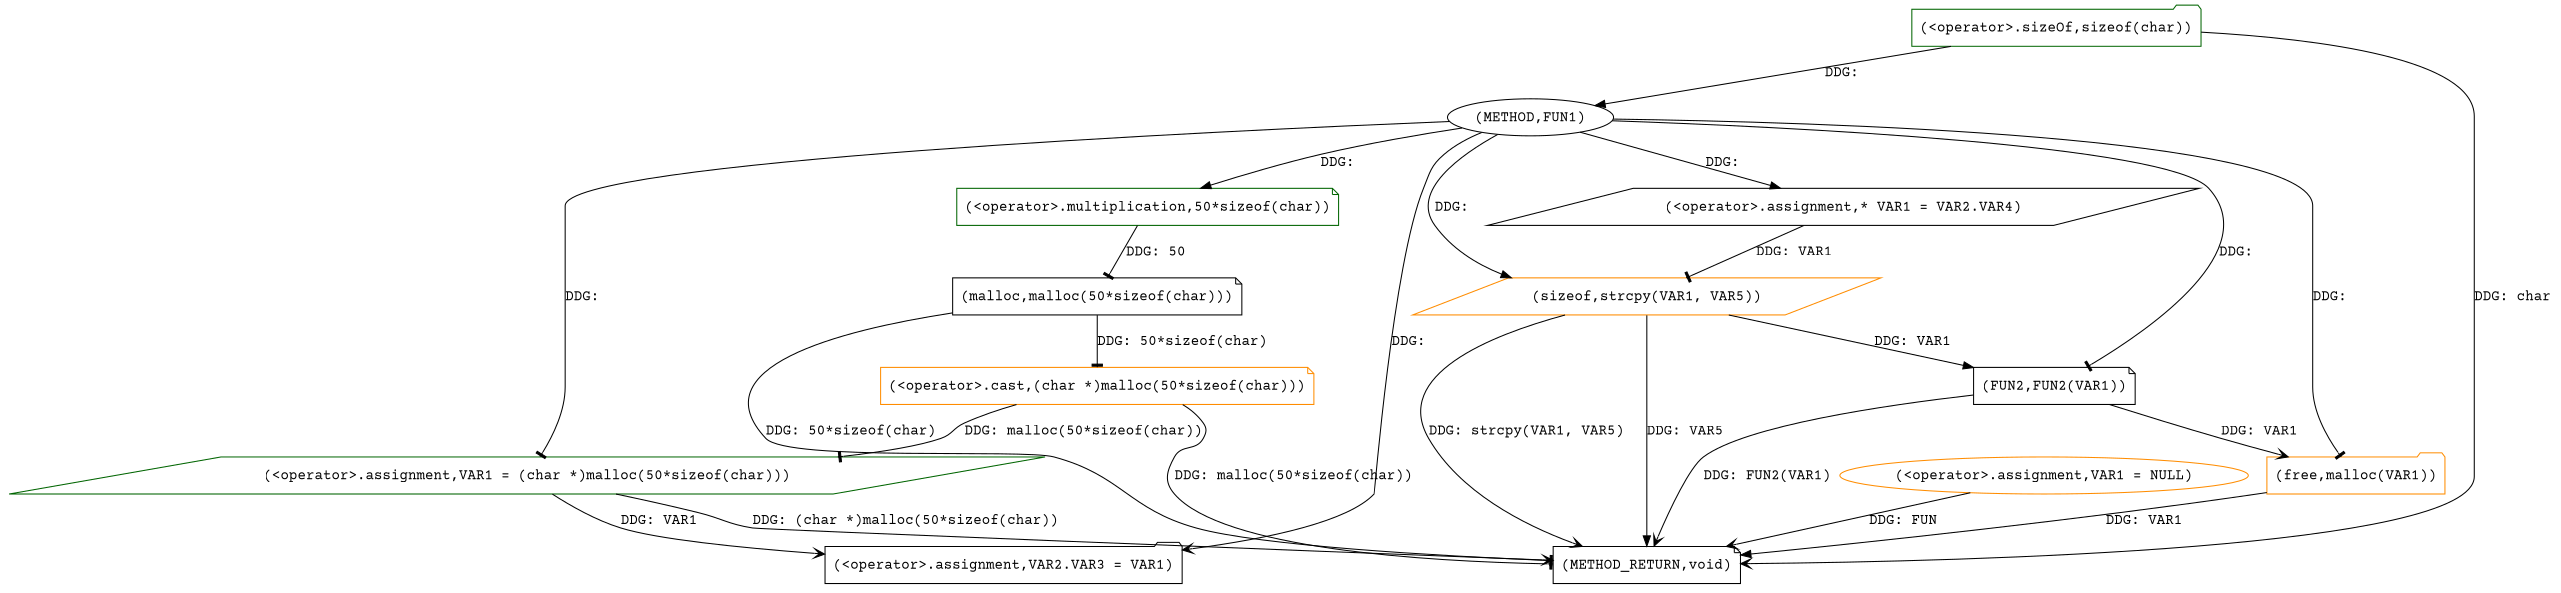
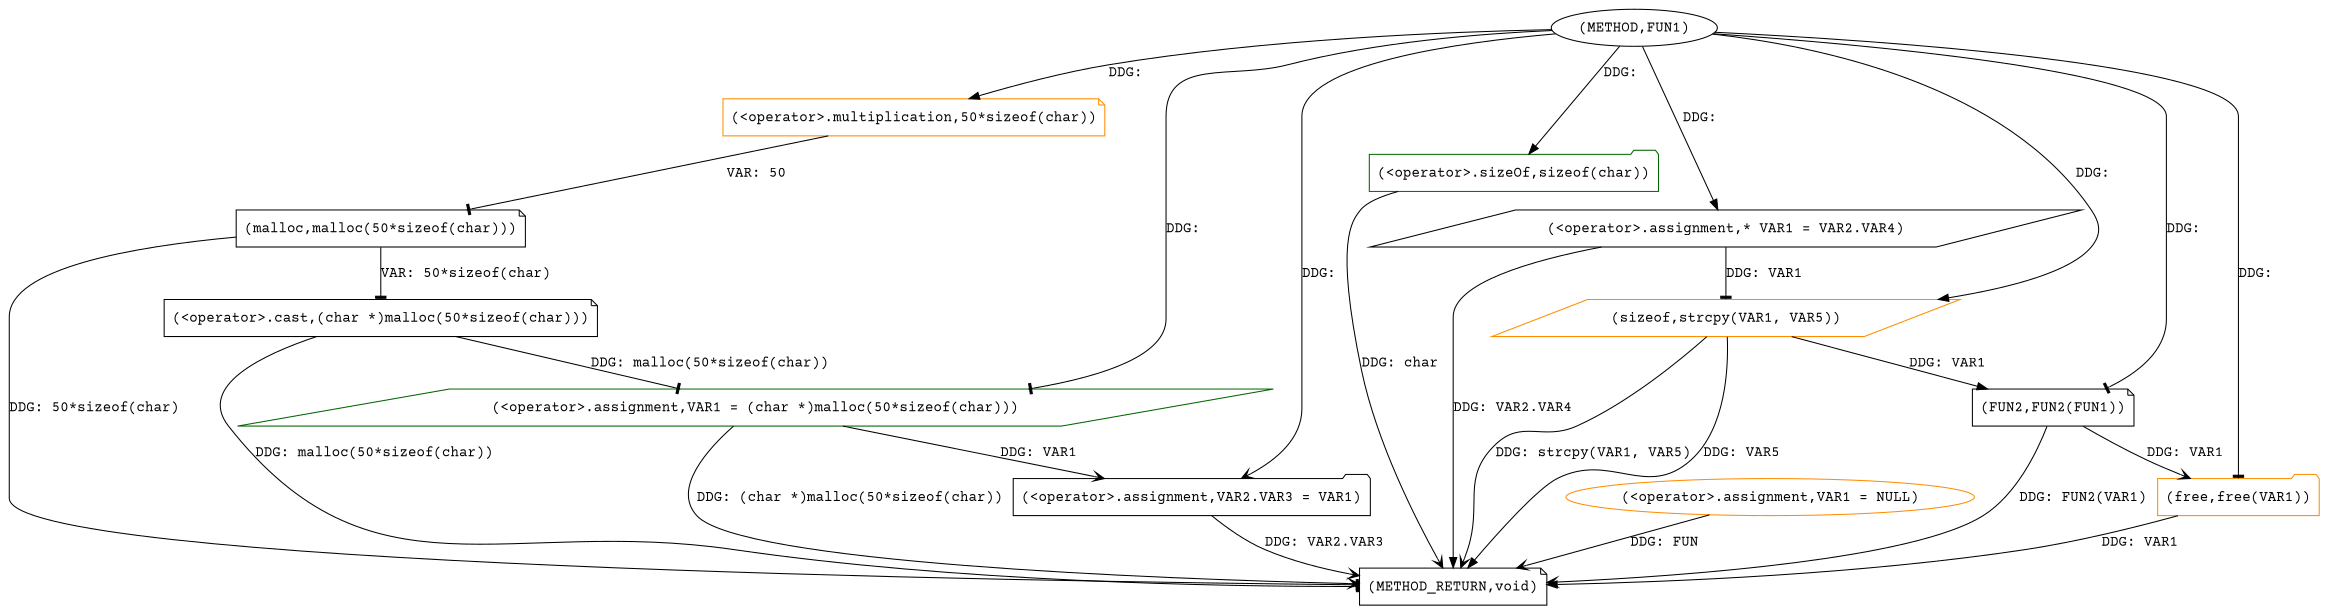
edge "(<operator>.sizeOf,sizeof(char))" -> "(METHOD,FUN1)": reversed
node "(<operator>.multiplication,50*sizeof(char))": color darkgreen -> darkorange
edge "(<operator>.multiplication,50*sizeof(char))" -> "(malloc,malloc(50*sizeof(char)))": label "DDG: 50" -> "VAR: 50"
edge "(malloc,malloc(50*sizeof(char)))" -> "(<operator>.cast,(char *)malloc(50*sizeof(char)))": label "DDG: 50*sizeof(char)" -> "VAR: 50*sizeof(char)"
edge "(<operator>.assignment,* VAR1 = VAR2.VAR4)" -> "(METHOD_RETURN,void)": added, label "DDG: VAR2.VAR4"
node "(<operator>.cast,(char *)malloc(50*sizeof(char)))": color darkorange -> black
node "(FUN2,FUN2(VAR1))": label "(FUN2,FUN2(VAR1))" -> "(FUN2,FUN2(FUN1))"
node "(free,malloc(VAR1))": label "(free,malloc(VAR1))" -> "(free,free(VAR1))"
edge "(<operator>.assignment,VAR2.VAR3 = VAR1)" -> "(METHOD_RETURN,void)": added, label "DDG: VAR2.VAR3"
